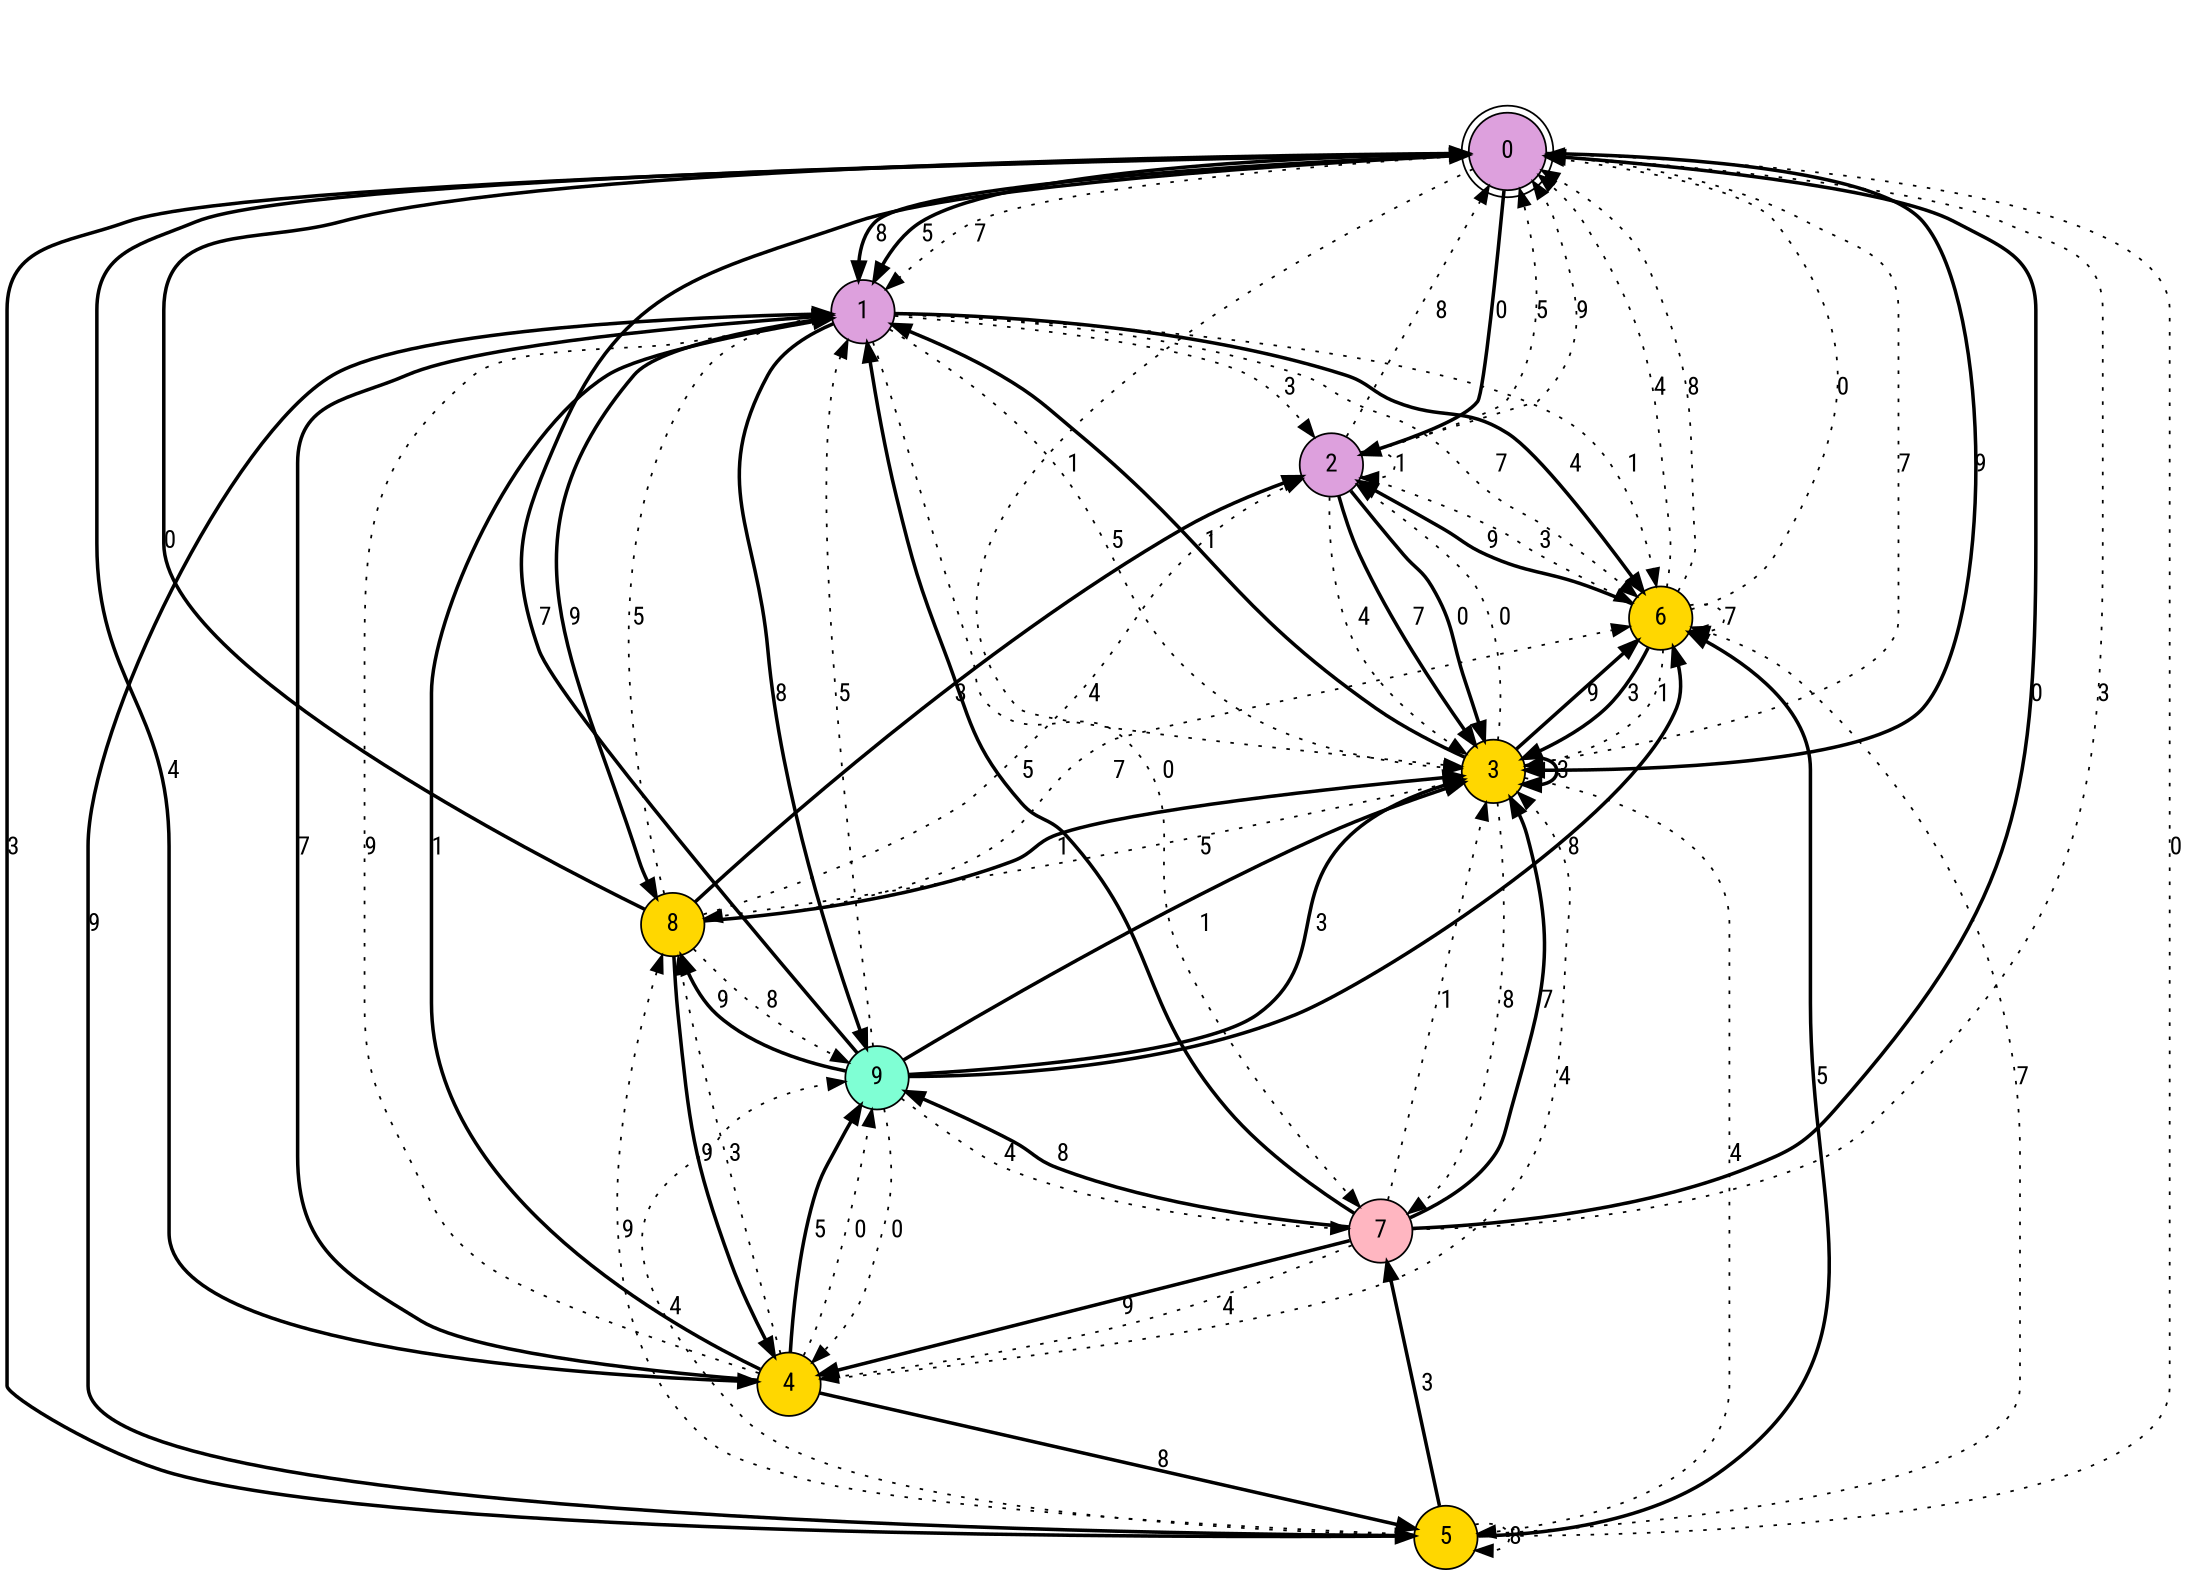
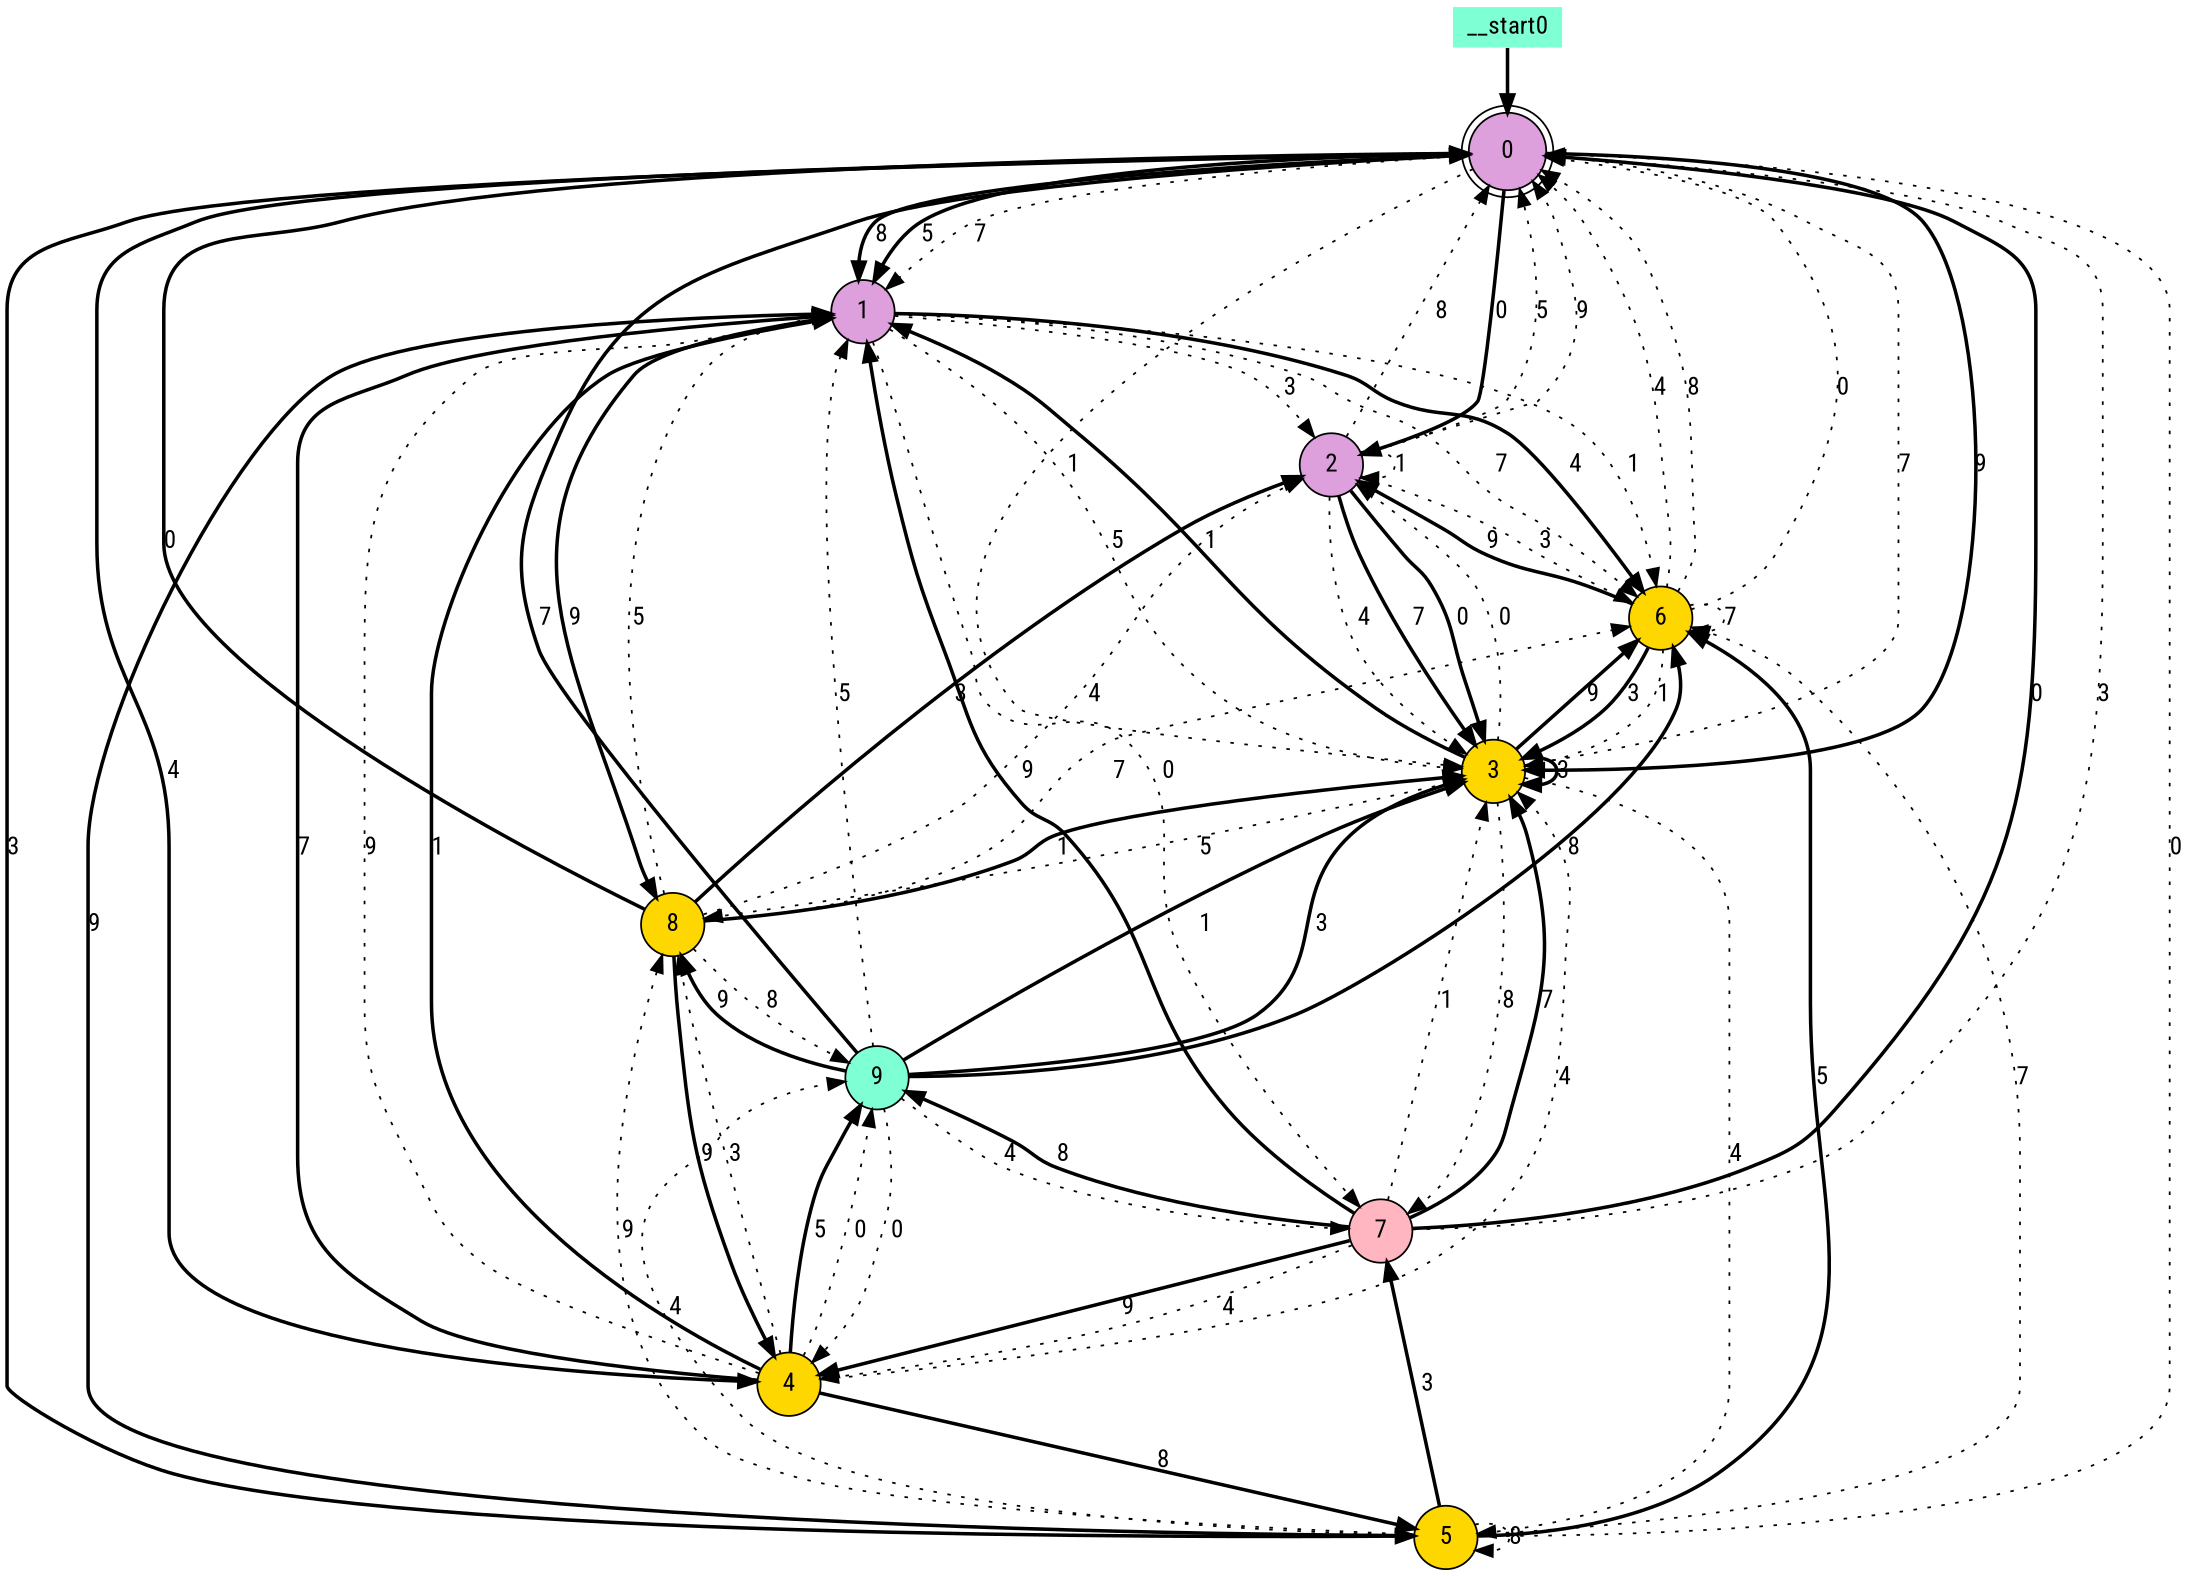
node "__start0": added
edge "1" -> "9": removed, label "8"
edge "7" -> "1": label "5" -> "9"
